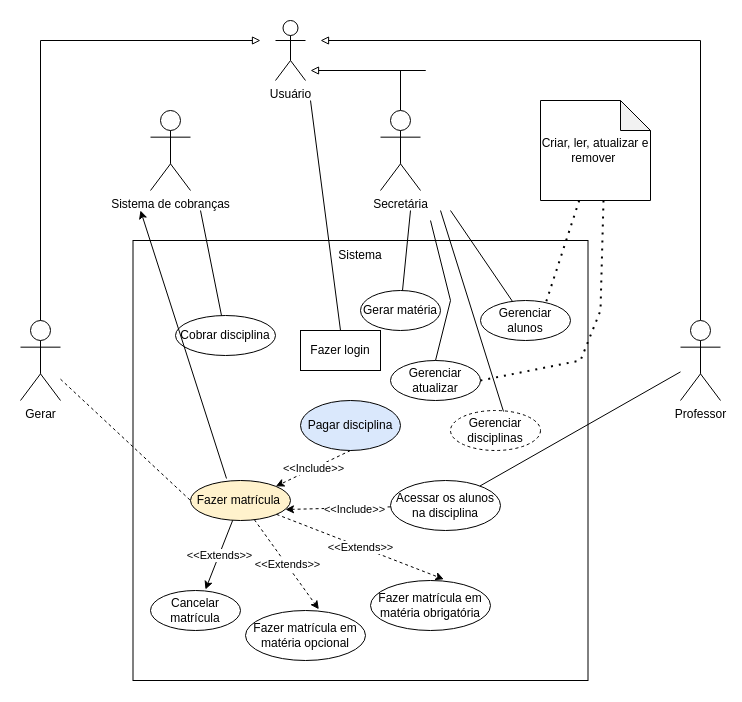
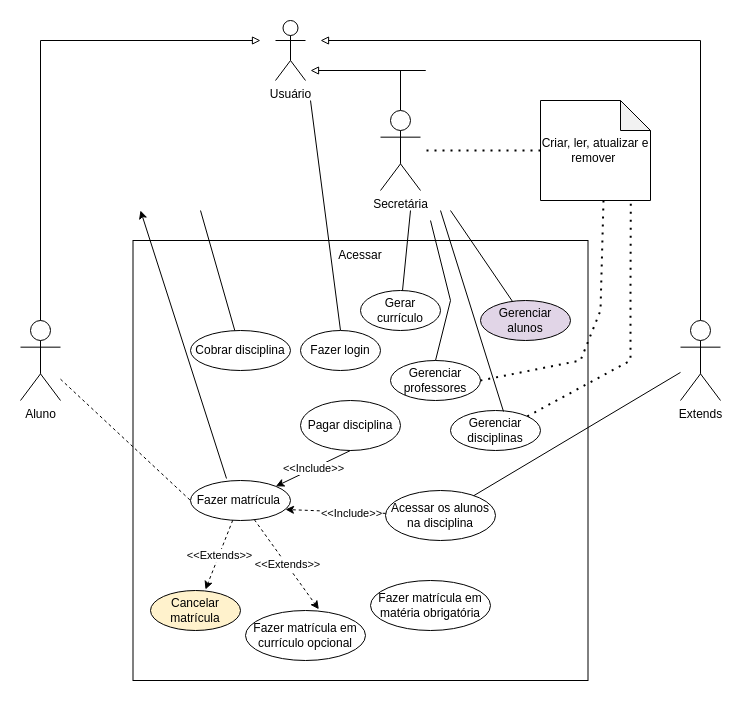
node "Sistema de cobranças": removed
edge "Criar, ler, atualizar e remover" -- "Gerenciar alunos": now "Criar, ler, atualizar e remover" -- "Secretária"
node "Sistema": label "Sistema" -> "Acessar"
node "Gerar matéria": label "Gerar matéria" -> "Gerar currículo"
node "Gerenciar alunos": fillcolor #ffffff -> #e1d5e7
node "Cobrar disciplina": moved (226, 336) -> (241, 351)
edge "Criar, ler, atualizar e remover" -- "Gerenciar disciplinas": added
node "Fazer login": shape rectangle -> ellipse
node "Gerenciar atualizar": label "Gerenciar atualizar" -> "Gerenciar professores"
node "Gerar": label "Gerar" -> "Aluno"
node "Professor": label "Professor" -> "Extends"
node "Pagar disciplina": fillcolor #dae8fc -> #ffffff
node "Gerenciar disciplinas": style dashed -> solid
edge "Pagar disciplina" -> "Fazer matrícula": style dashed -> solid
node "Fazer matrícula": fillcolor #fff2cc -> #ffffff
node "Acessar os alunos na disciplina": moved (446, 506) -> (441, 516)
edge "Fazer matrícula" -> "Cancelar matrícula": style solid -> dashed
edge "Fazer matrícula" -> "Fazer matrícula em matéria obrigatória": removed, label "<<Extends>>"
node "Cancelar matrícula": fillcolor #ffffff -> #fff2cc
node "Fazer matrícula em matéria opcional": label "Fazer matrícula em matéria opcional" -> "Fazer matrícula em currículo opcional"
